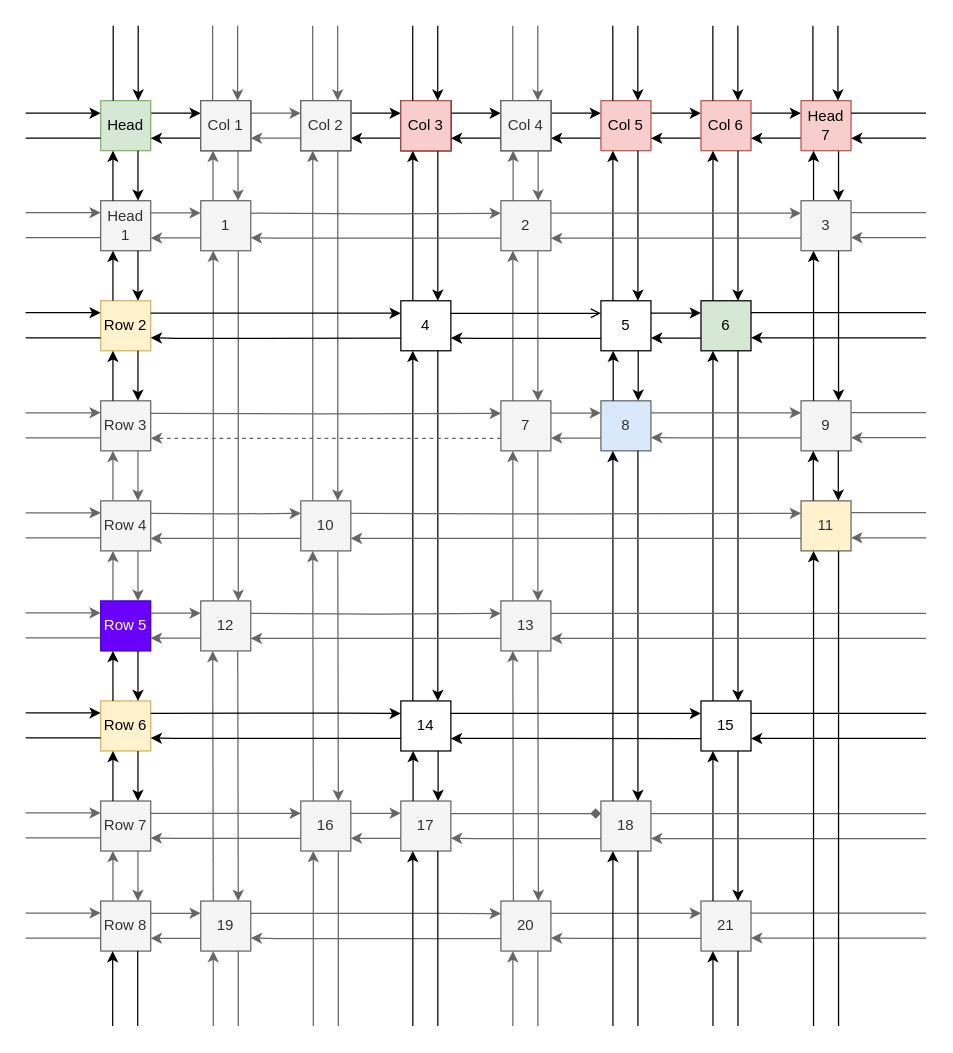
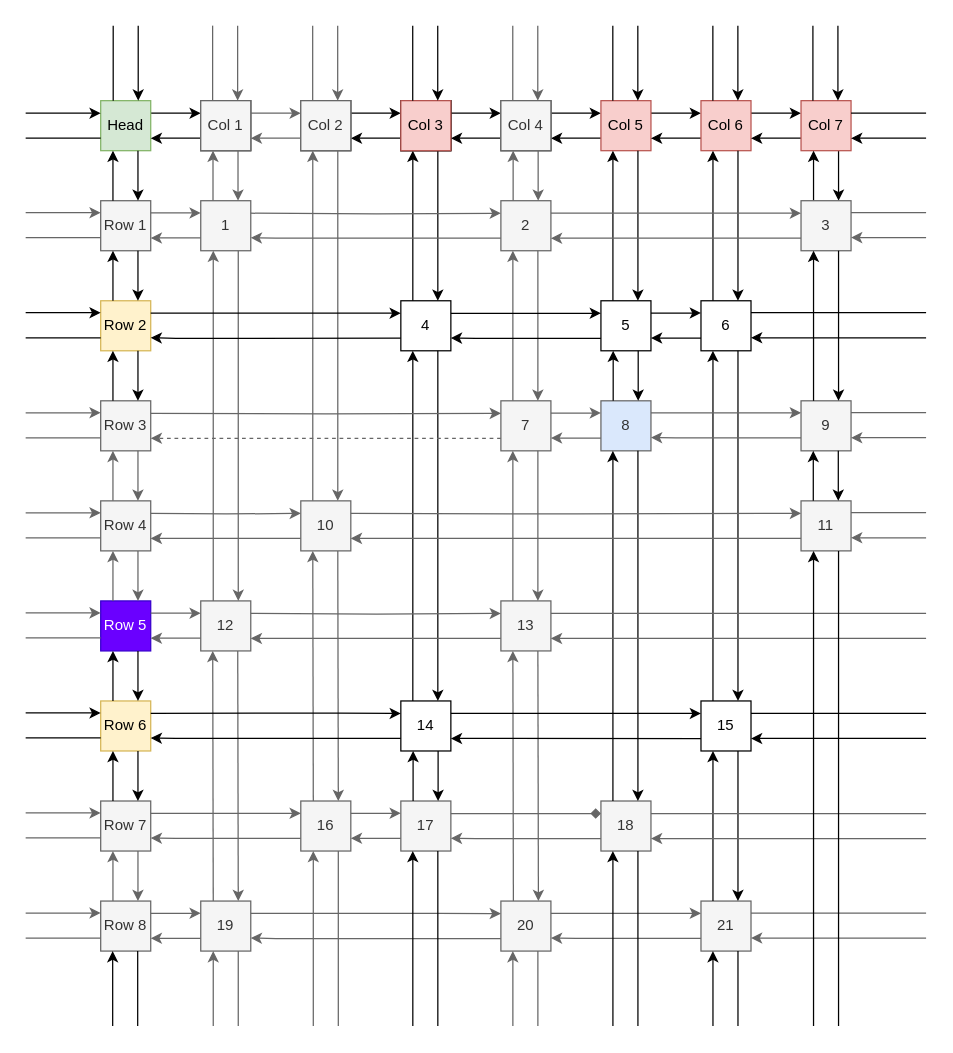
node "Head 7": label "Head 7" -> "Col 7"
node "Head 1": label "Head 1" -> "Row 1"
edge "4" -> "5": arrowhead open -> classic
node "6": fillcolor #d5e8d4 -> #ffffff
node "11": fillcolor #fff2cc -> #f5f5f5
